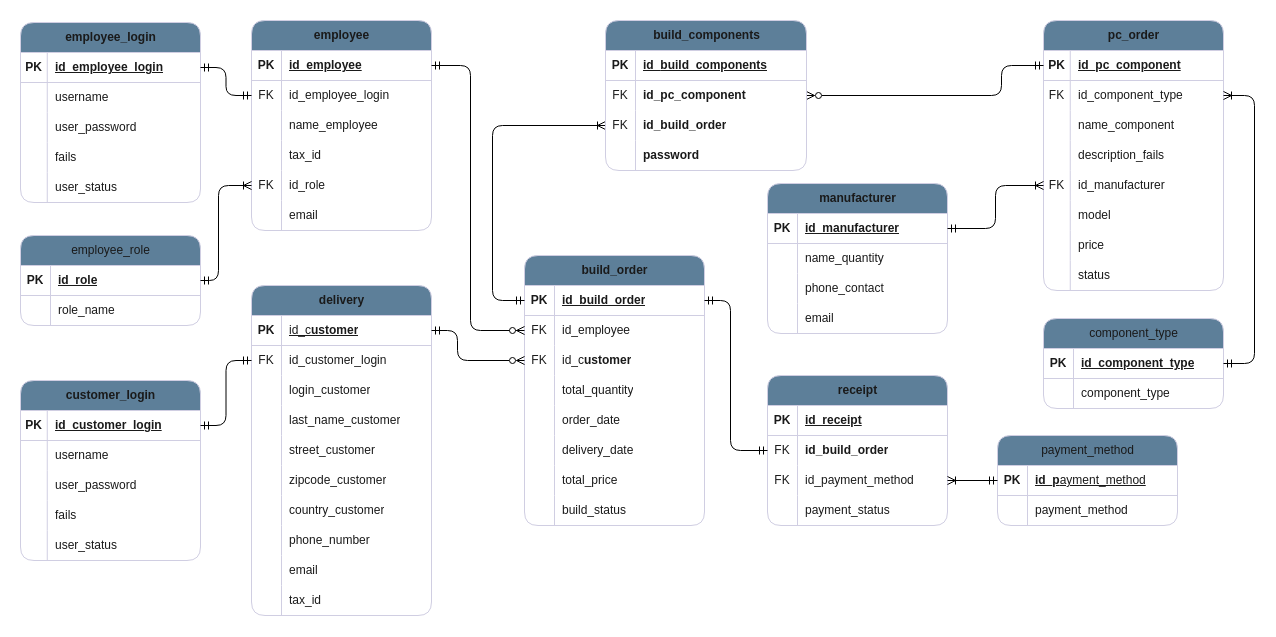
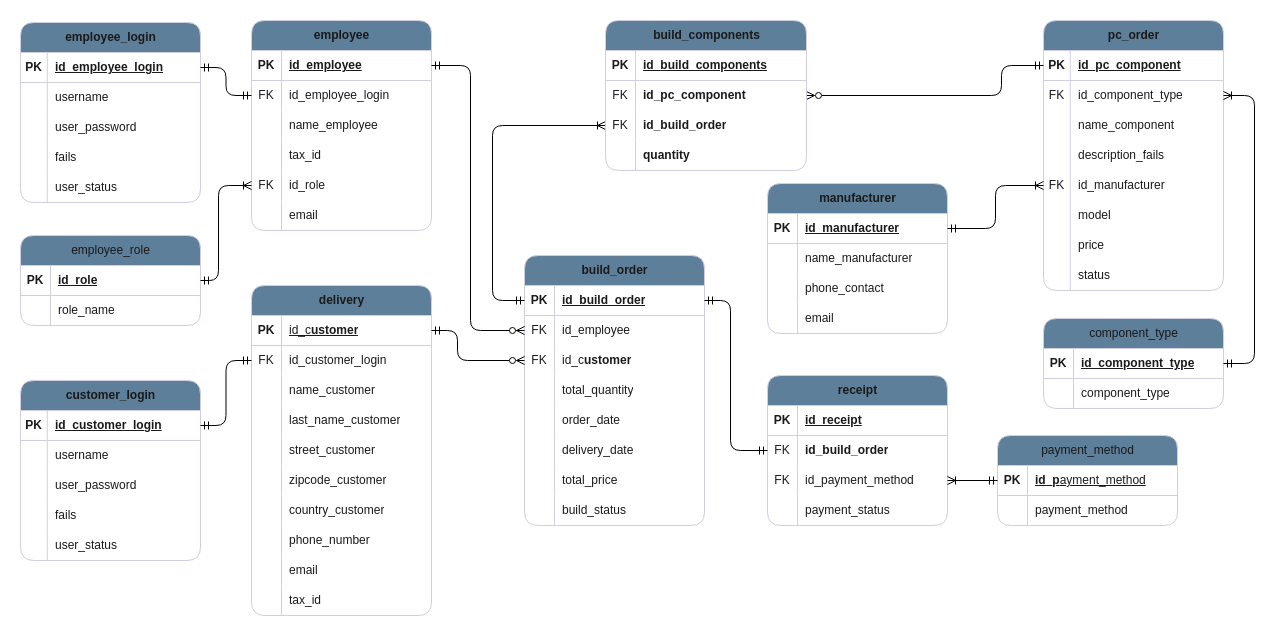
node "password": label "password" -> "quantity"
node "name_quantity": label "name_quantity" -> "name_manufacturer"
node "login_customer": label "login_customer" -> "name_customer"
